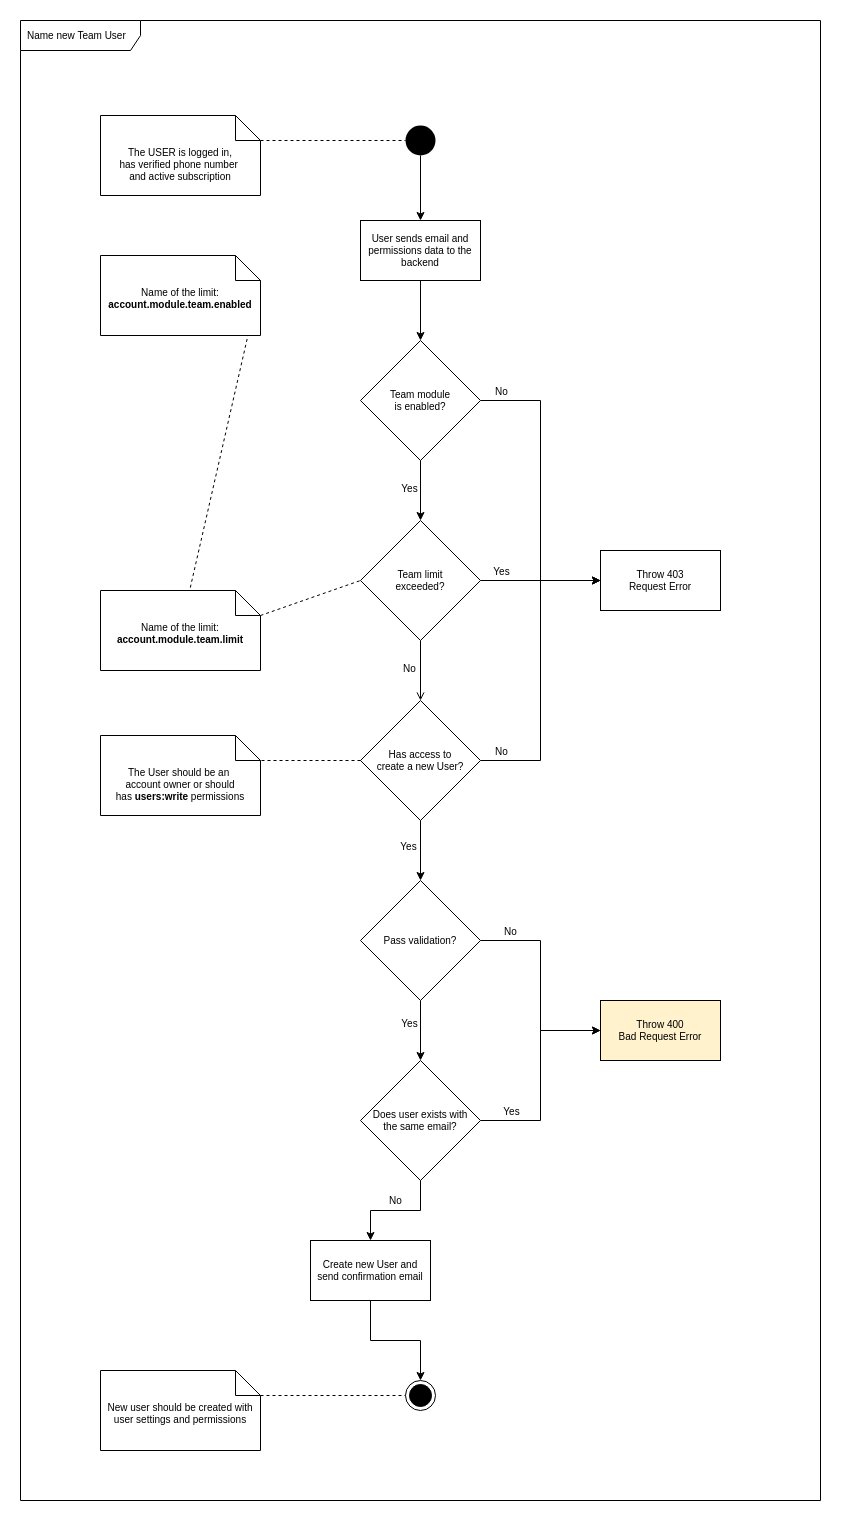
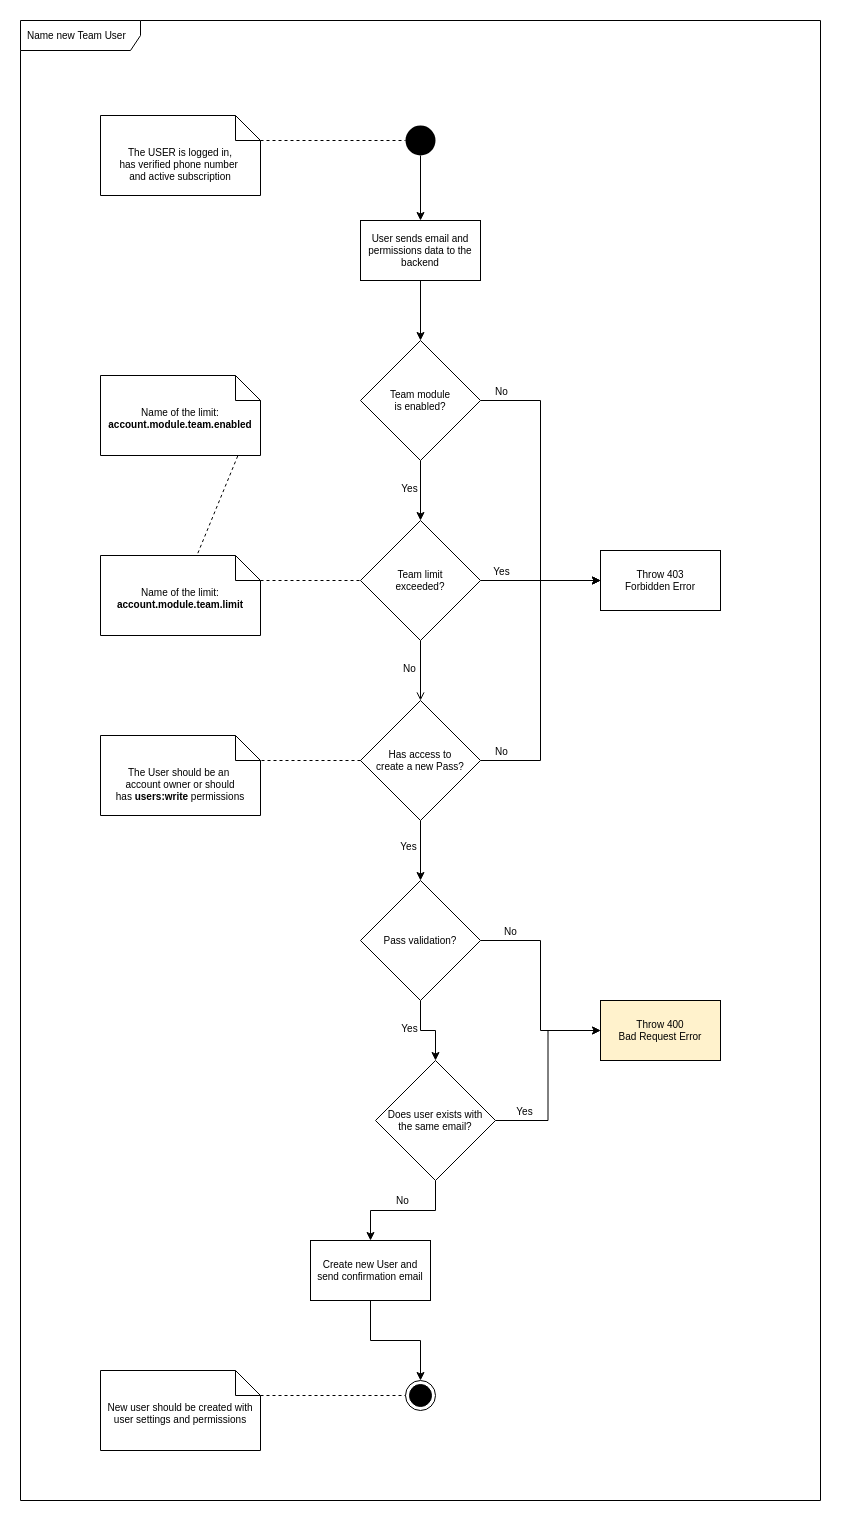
node "Name of the limit: account.module.team.enabled": moved (181, 296) -> (181, 416)
node "Throw 403Request Error": label "Throw 403Request Error" -> "Throw 403Forbidden Error"
node "Name of the limit: account.module.team.limit": moved (181, 631) -> (181, 596)
node "Has access tocreate a new User?": label "Has access tocreate a new User?" -> "Has access tocreate a new Pass?"
edge "Pass validation?" -> "Throw 400Bad Request Error": arrowhead classic -> open
node "Does user exists with the same email?": moved (421, 1121) -> (436, 1121)
